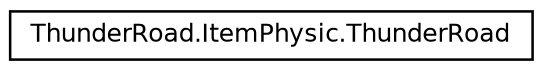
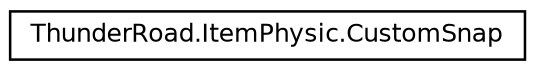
node "ThunderRoad.ItemPhysic.ThunderRoad": label "ThunderRoad.ItemPhysic.ThunderRoad" -> "ThunderRoad.ItemPhysic.CustomSnap"
